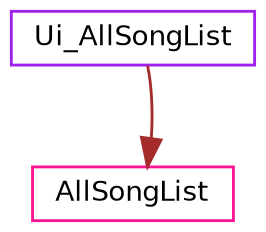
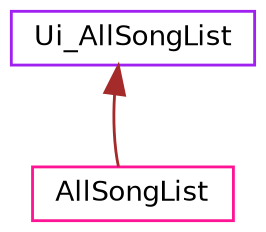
edge "Ui_AllSongList" -> "AllSongList": reversed
